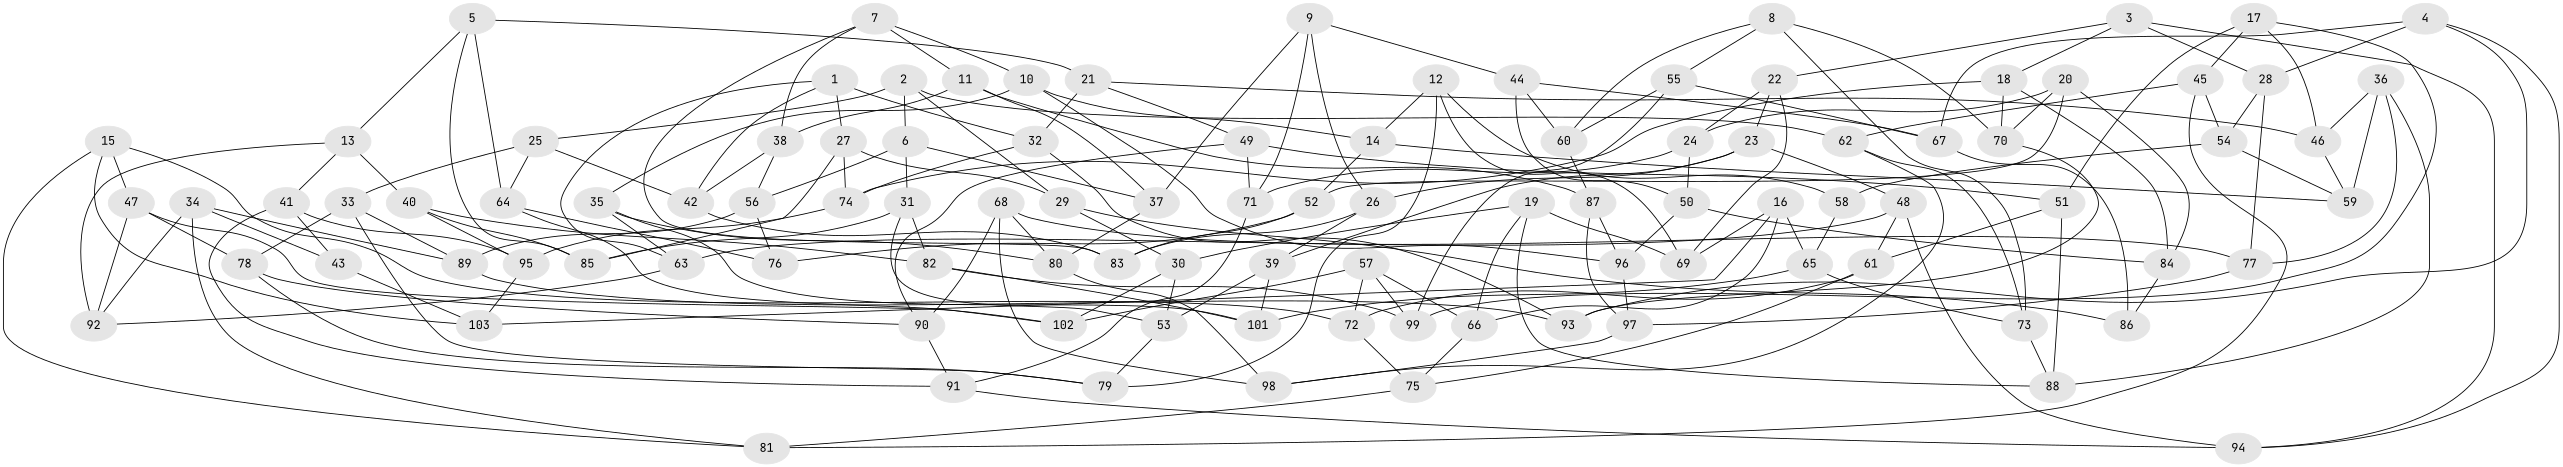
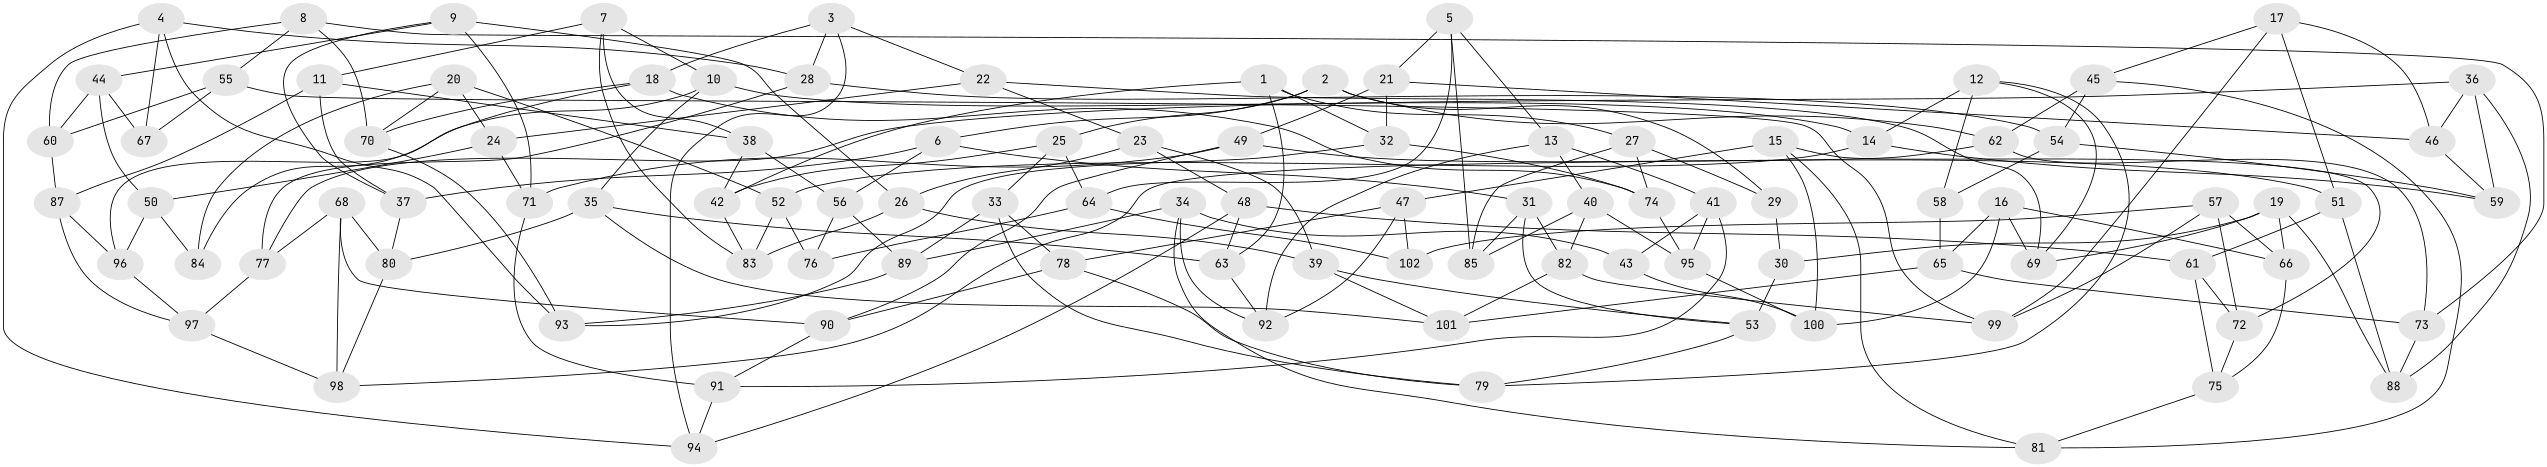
edge "30" -- "102": removed
node "103": label "103" -> "100"
node "86": removed
